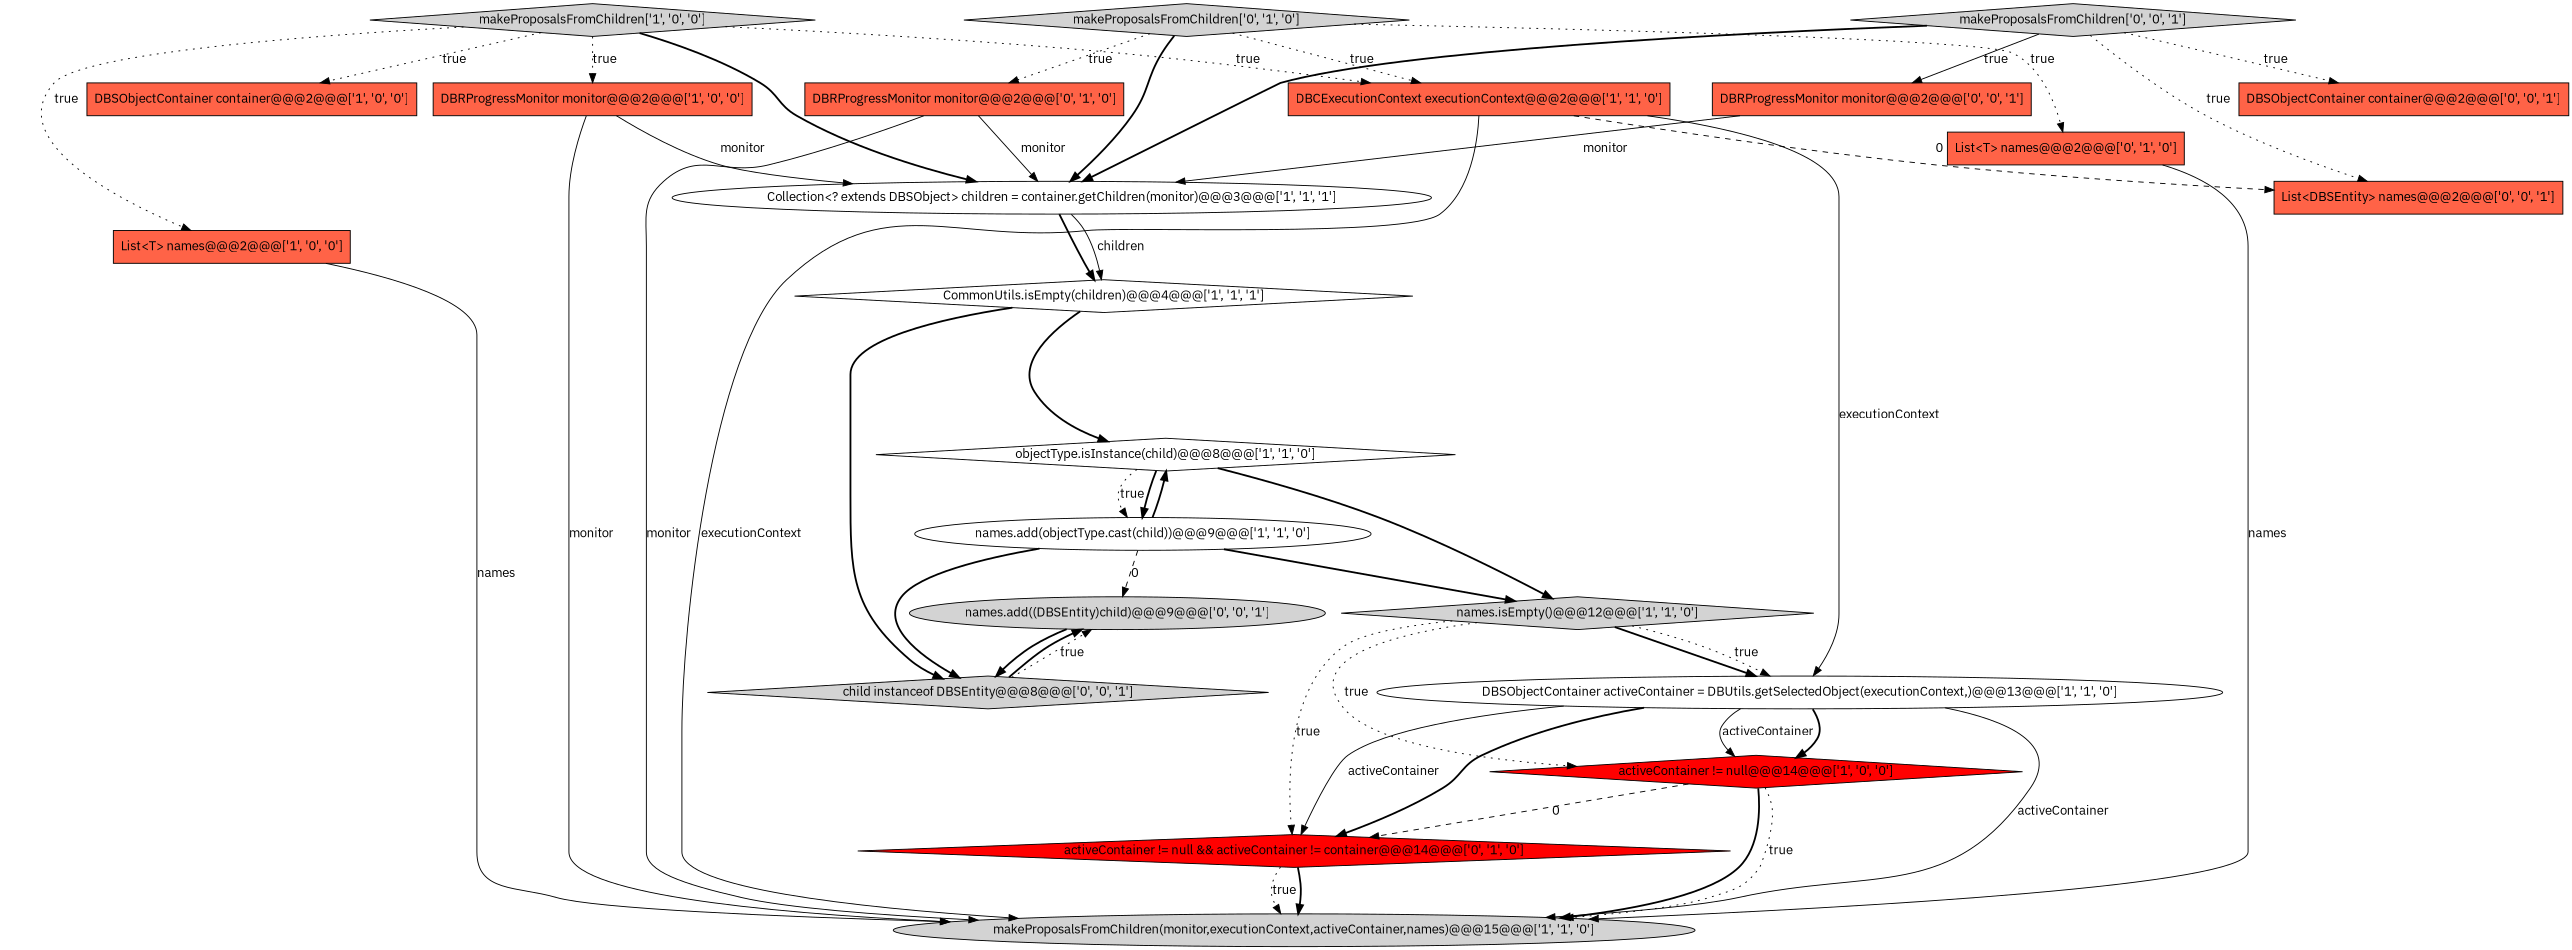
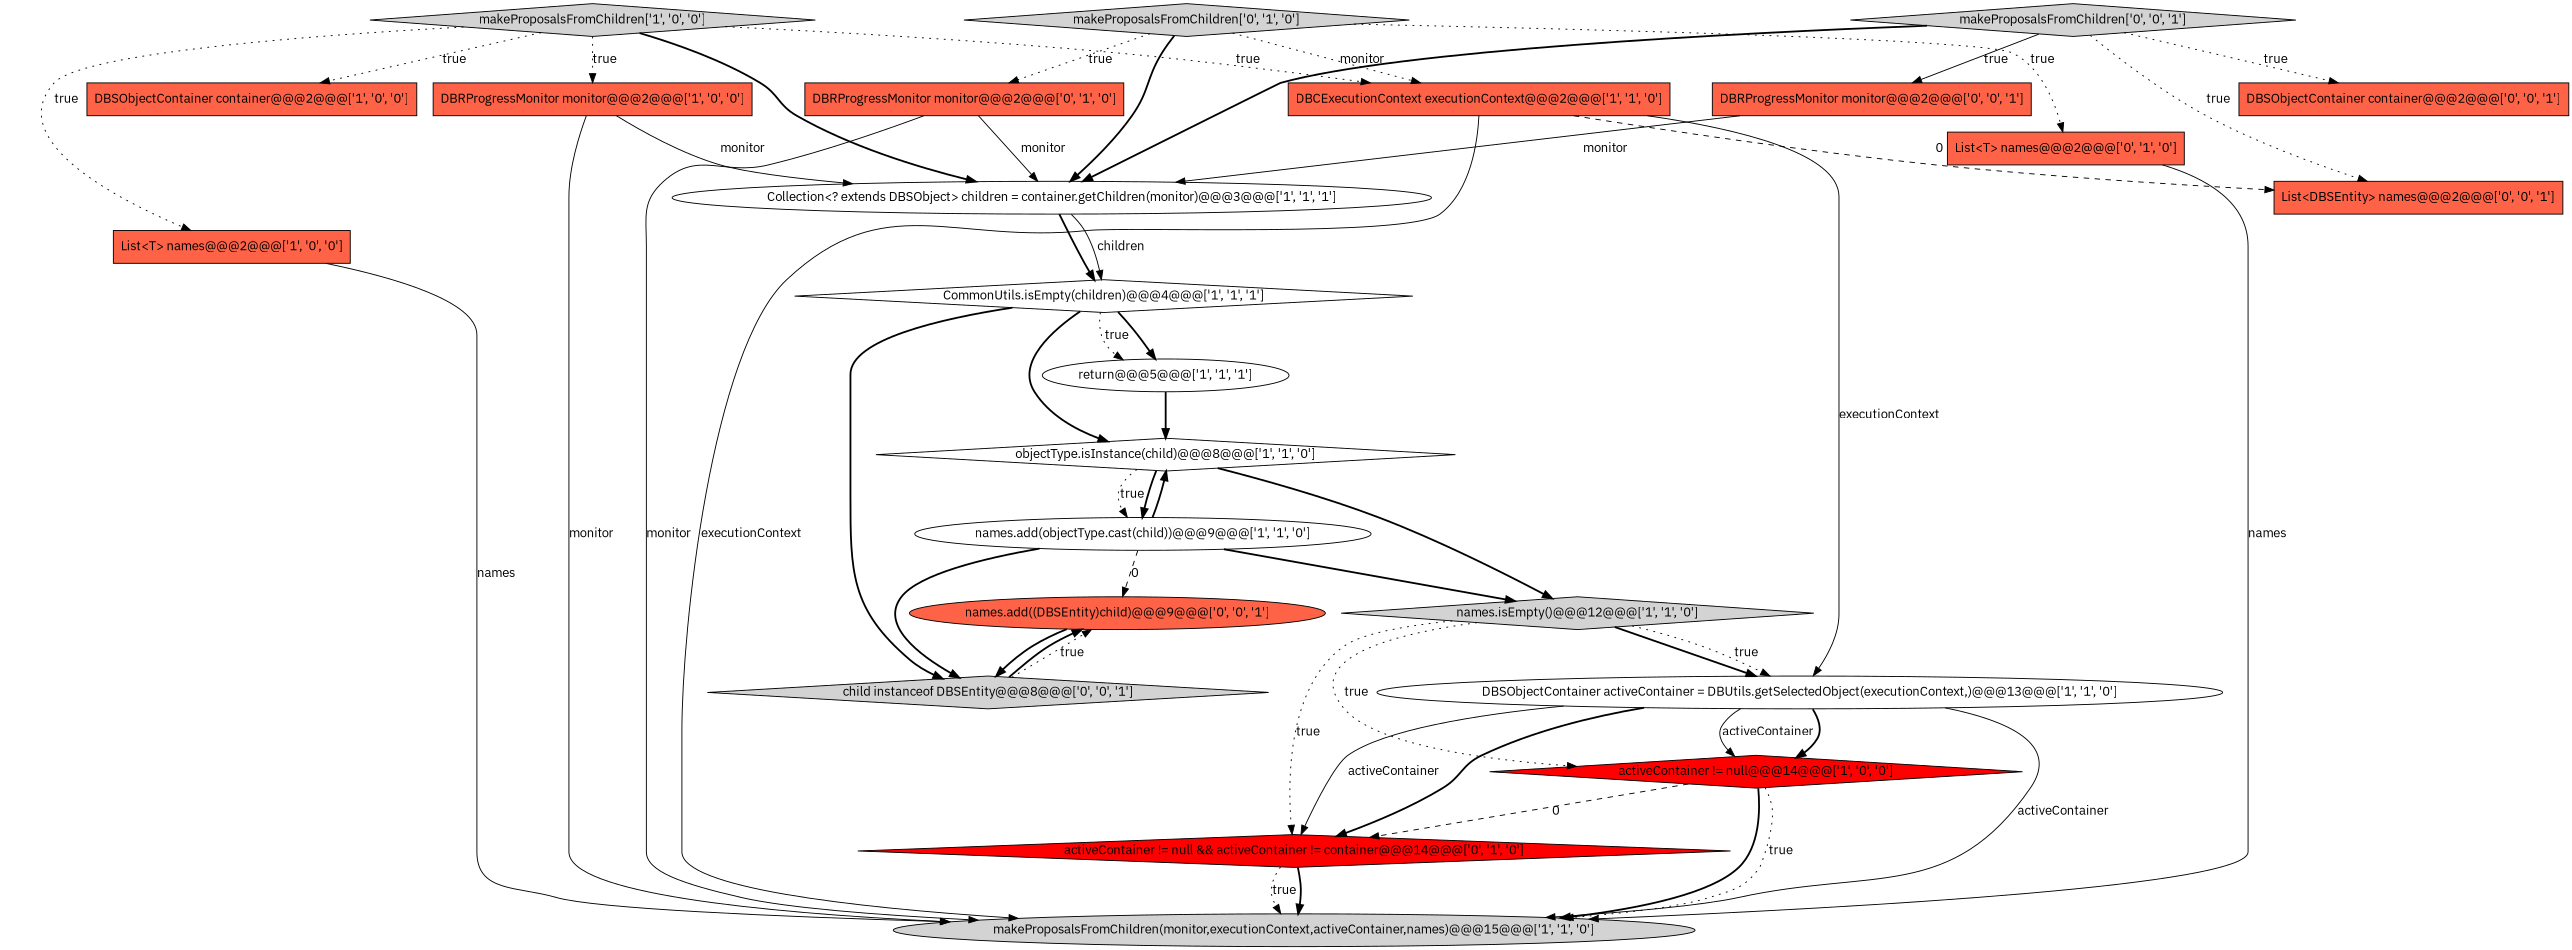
edge "makeProposalsFromChildren['0', '1', '0']" -> "DBCExecutionContext executionContext@@@2@@@['1', '1', '0']": label "true" -> "monitor"
node "return@@@5@@@['1', '1', '1']": added
node "names.add((DBSEntity)child)@@@9@@@['0', '0', '1']": fillcolor lightgray -> tomato
